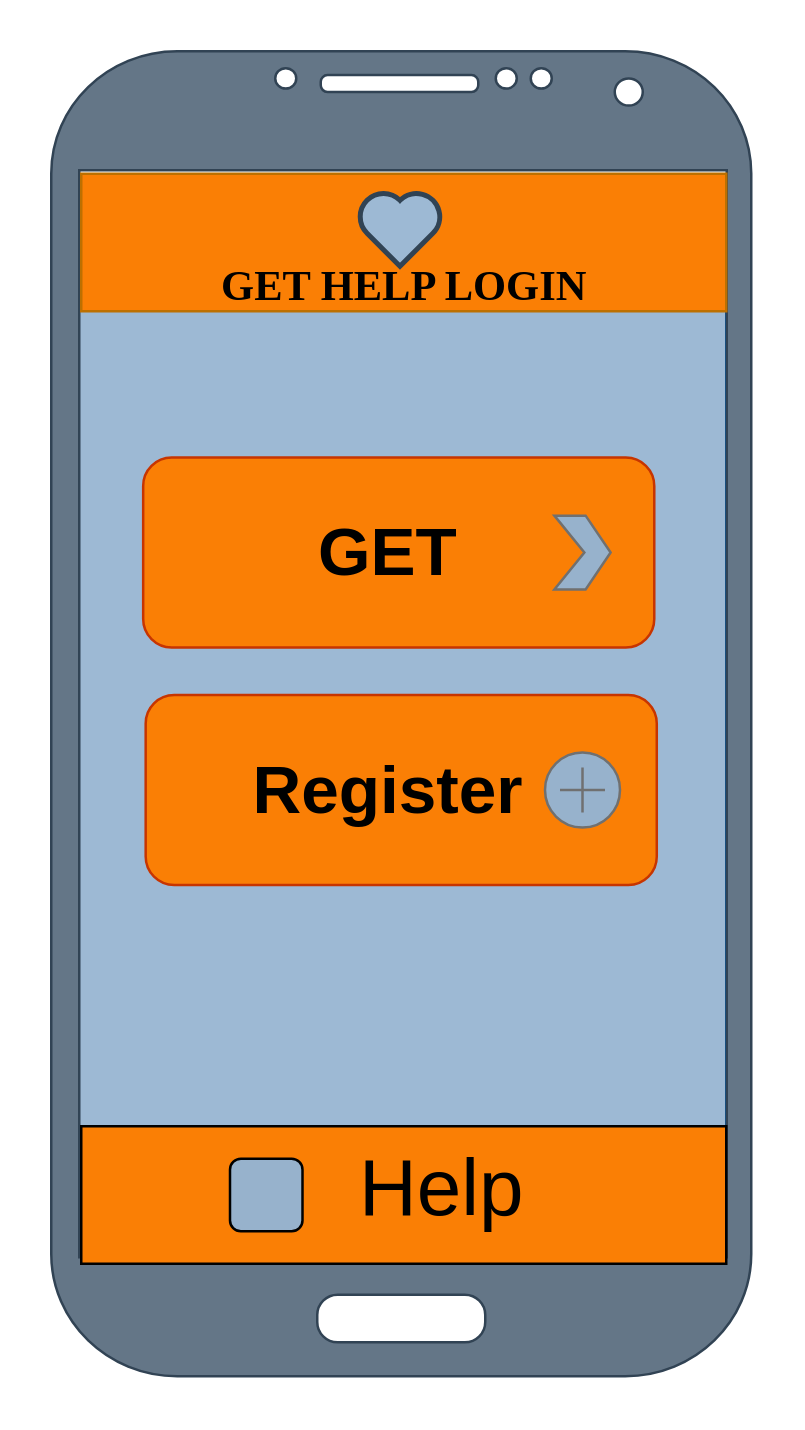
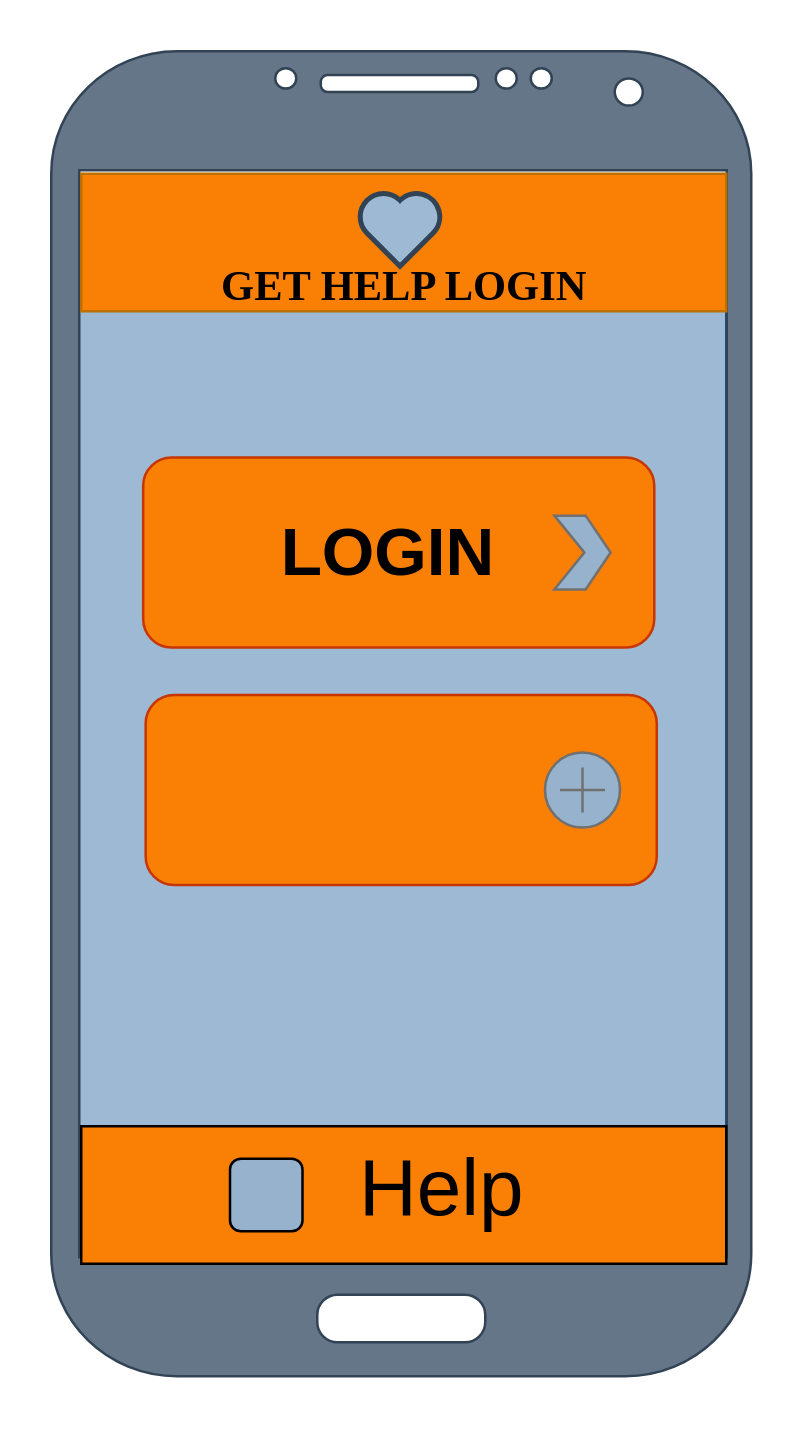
node "GET": label "GET" -> "LOGIN"
node "Register": removed
